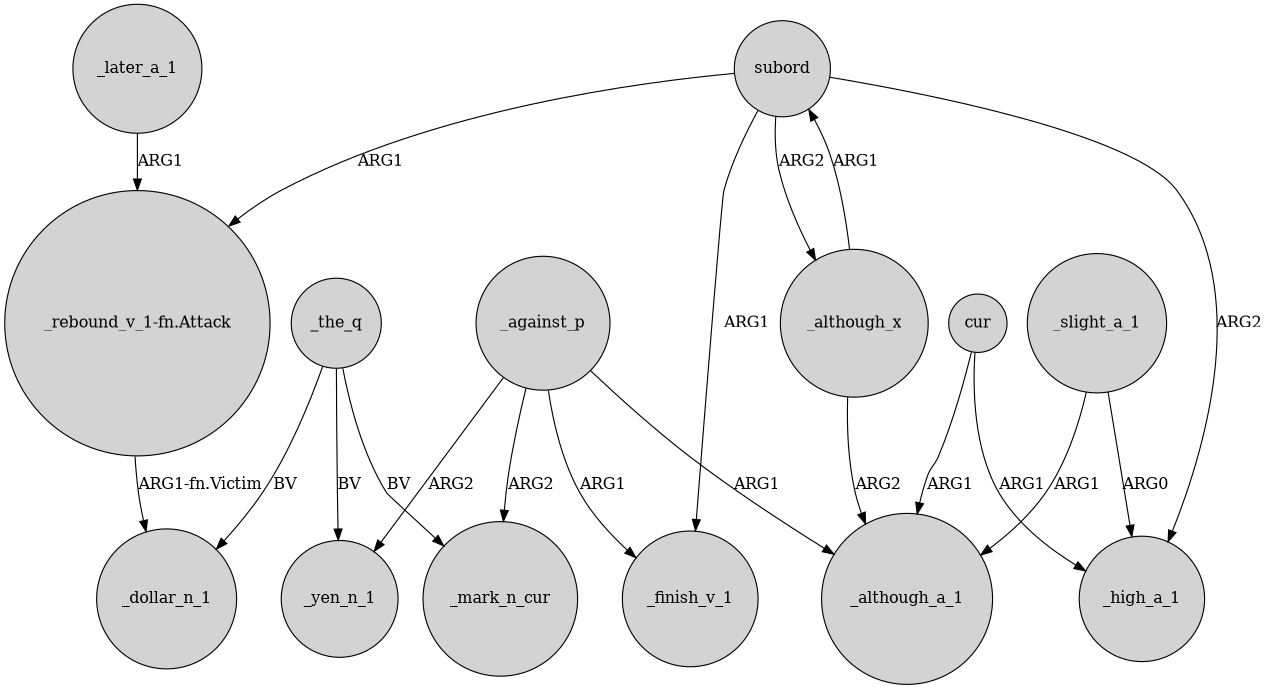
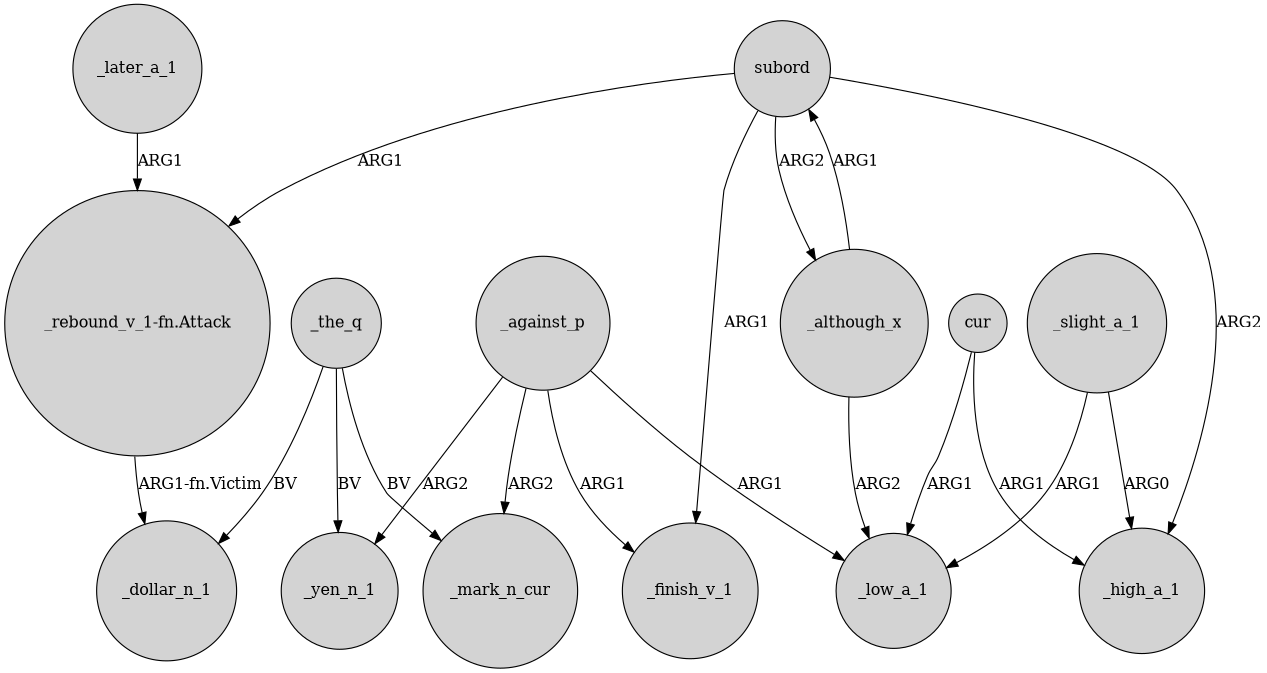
node "_although_a_1": label "_although_a_1" -> "_low_a_1"
